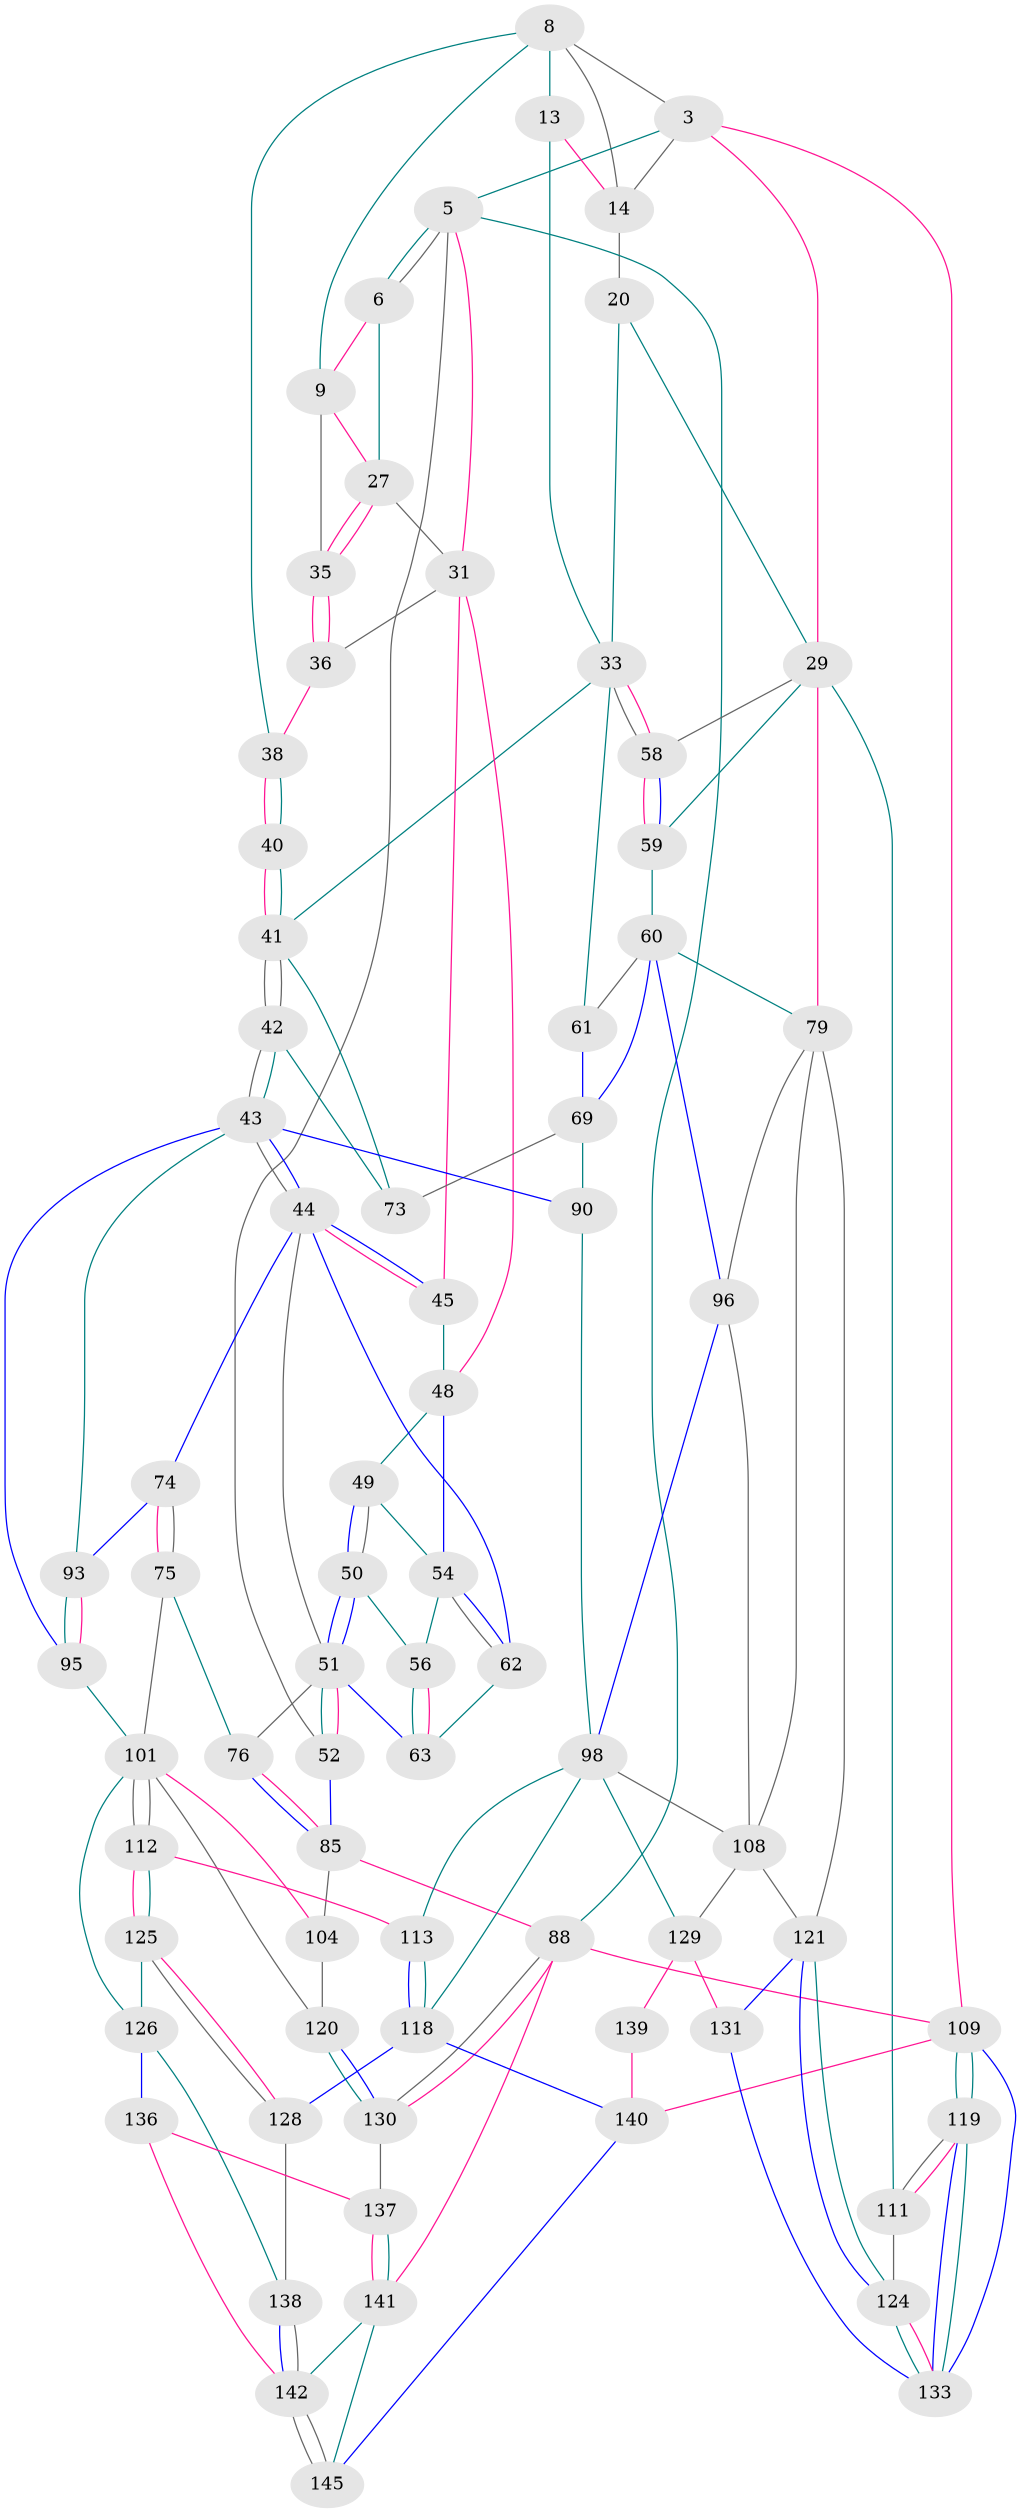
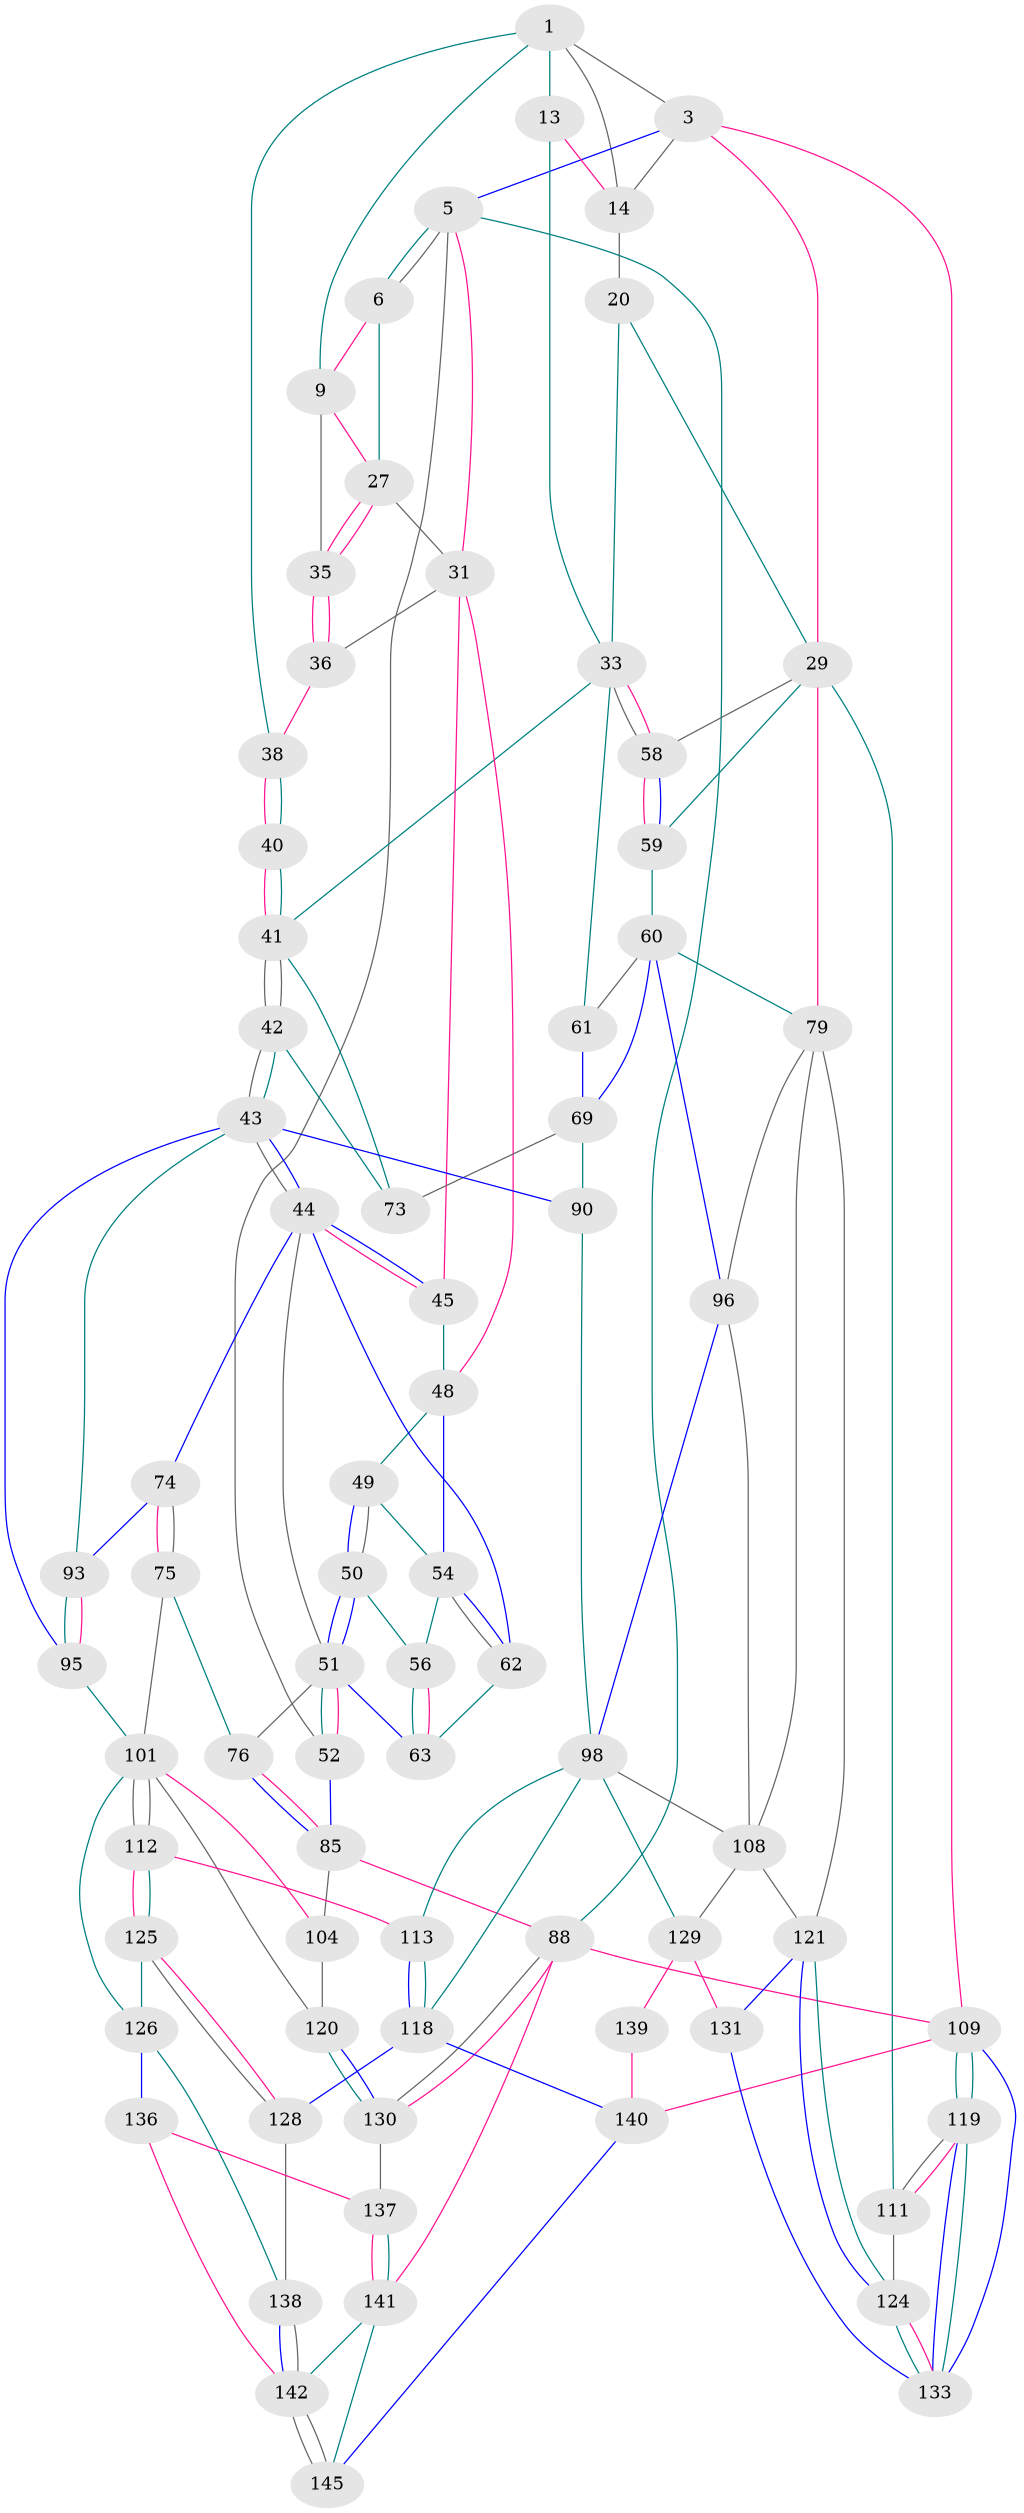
node "8": label "8" -> "1"
edge "3" -- "5": color teal -> blue
